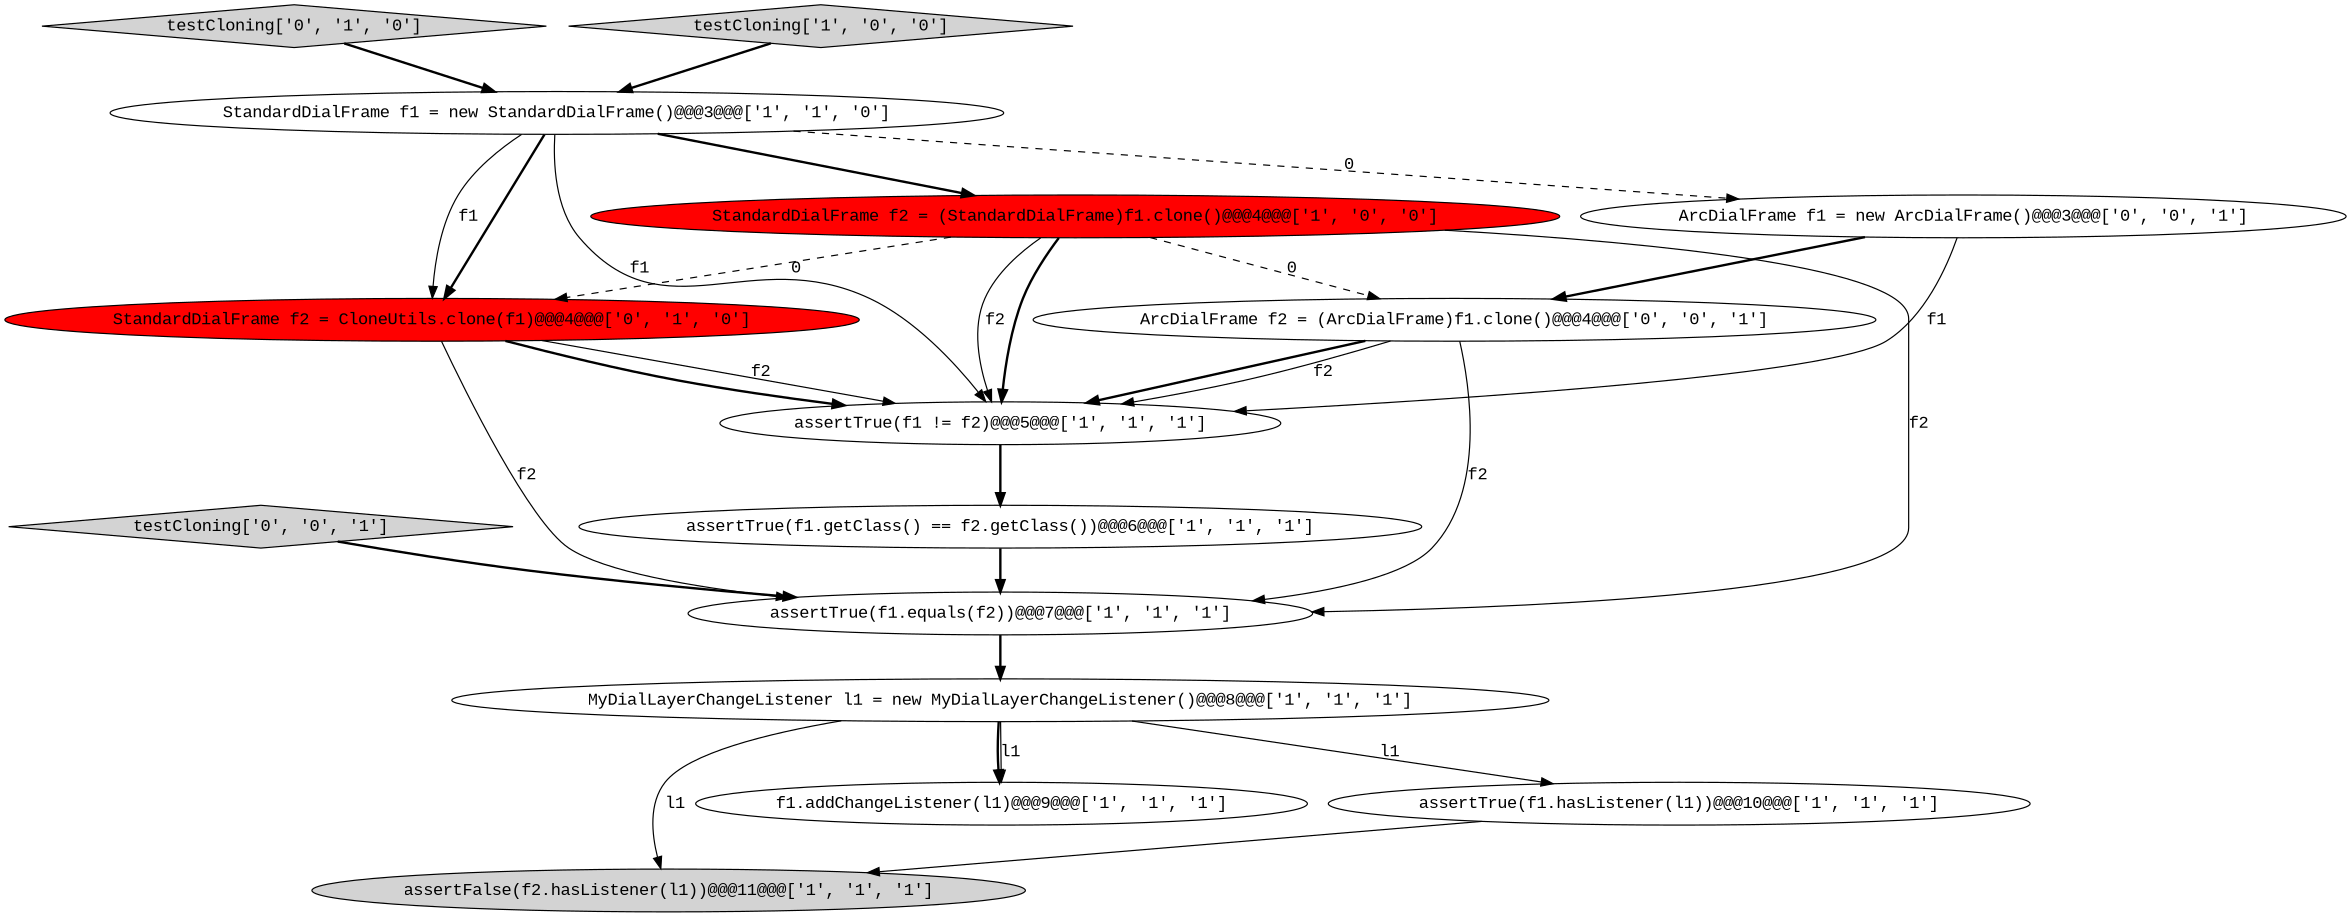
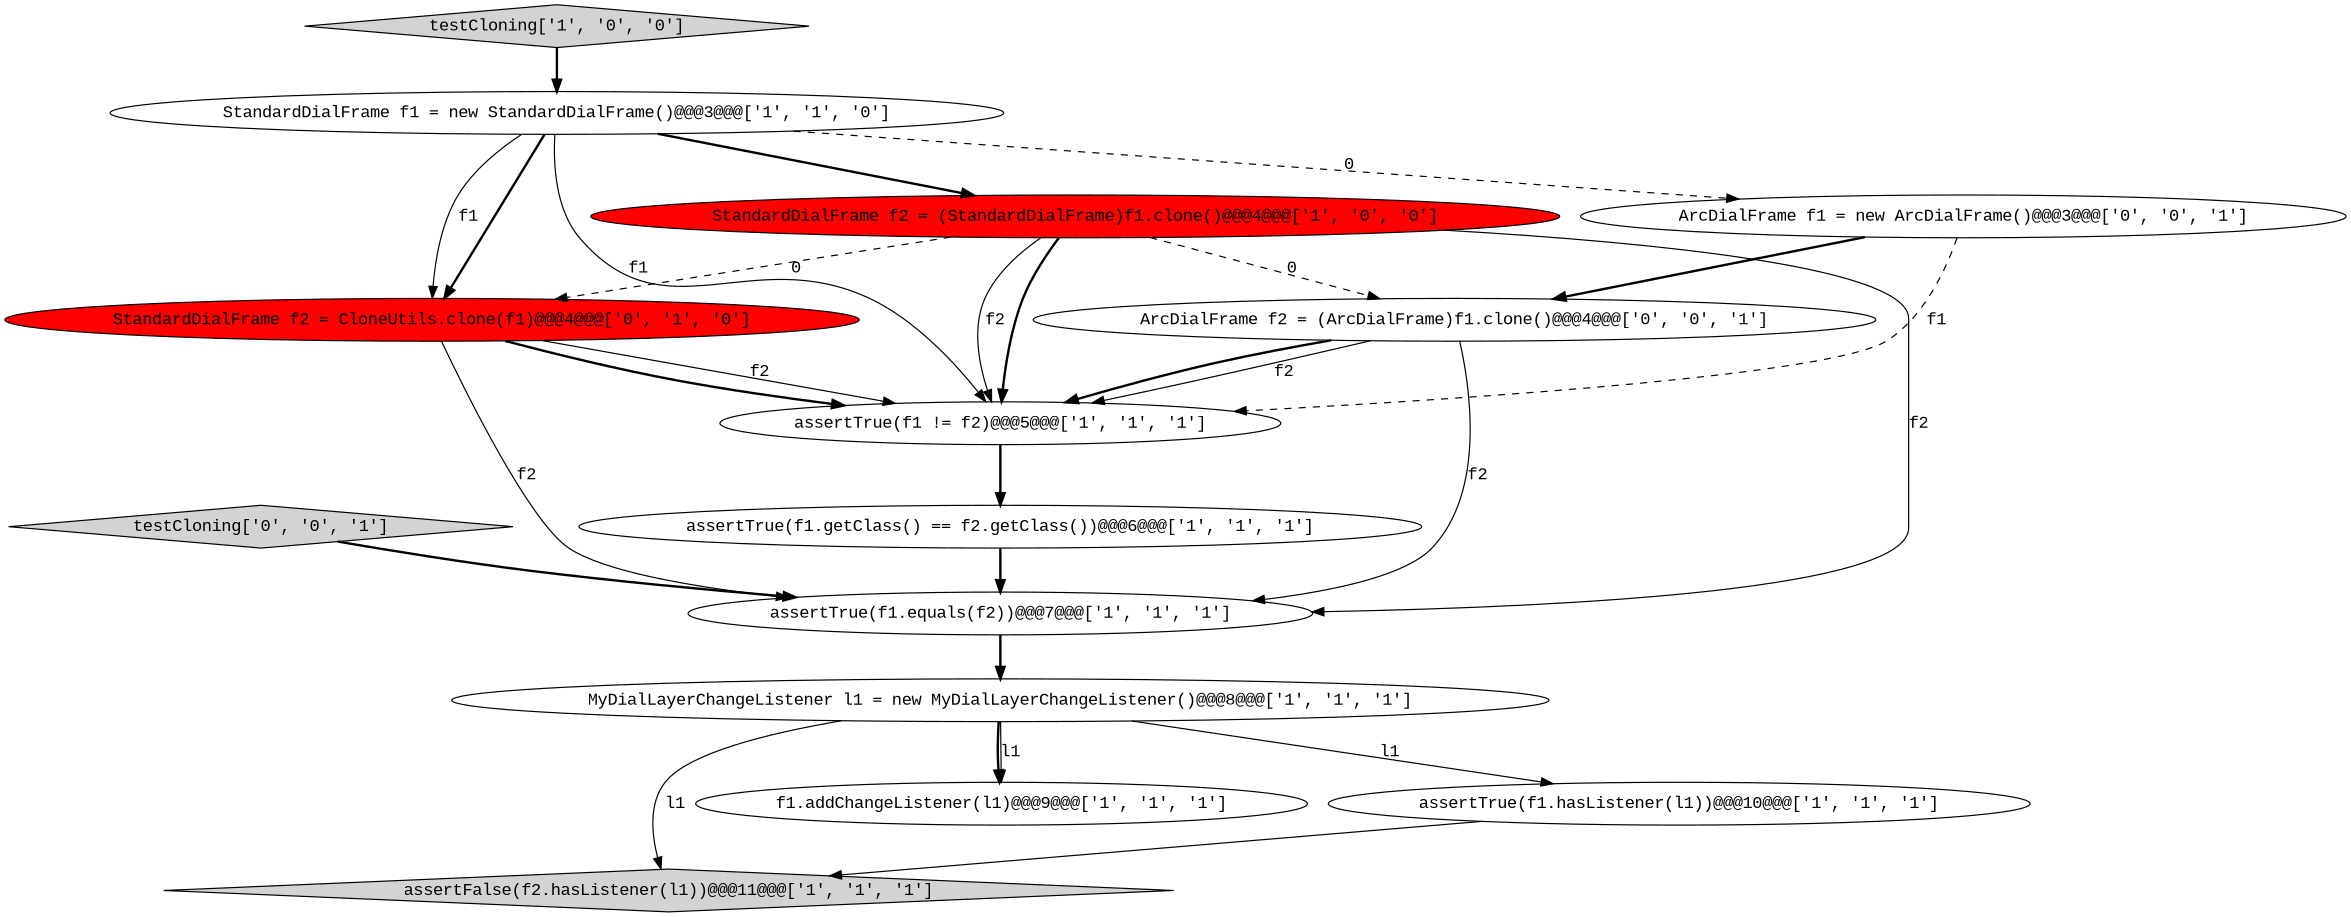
node "testCloning['0', '1', '0']": removed
edge "ArcDialFrame f1 = new ArcDialFrame()@@@3@@@['0', '0', '1']" -> "assertTrue(f1 != f2)@@@5@@@['1', '1', '1']": style solid -> dashed
node "assertFalse(f2.hasListener(l1))@@@11@@@['1', '1', '1']": shape ellipse -> diamond
